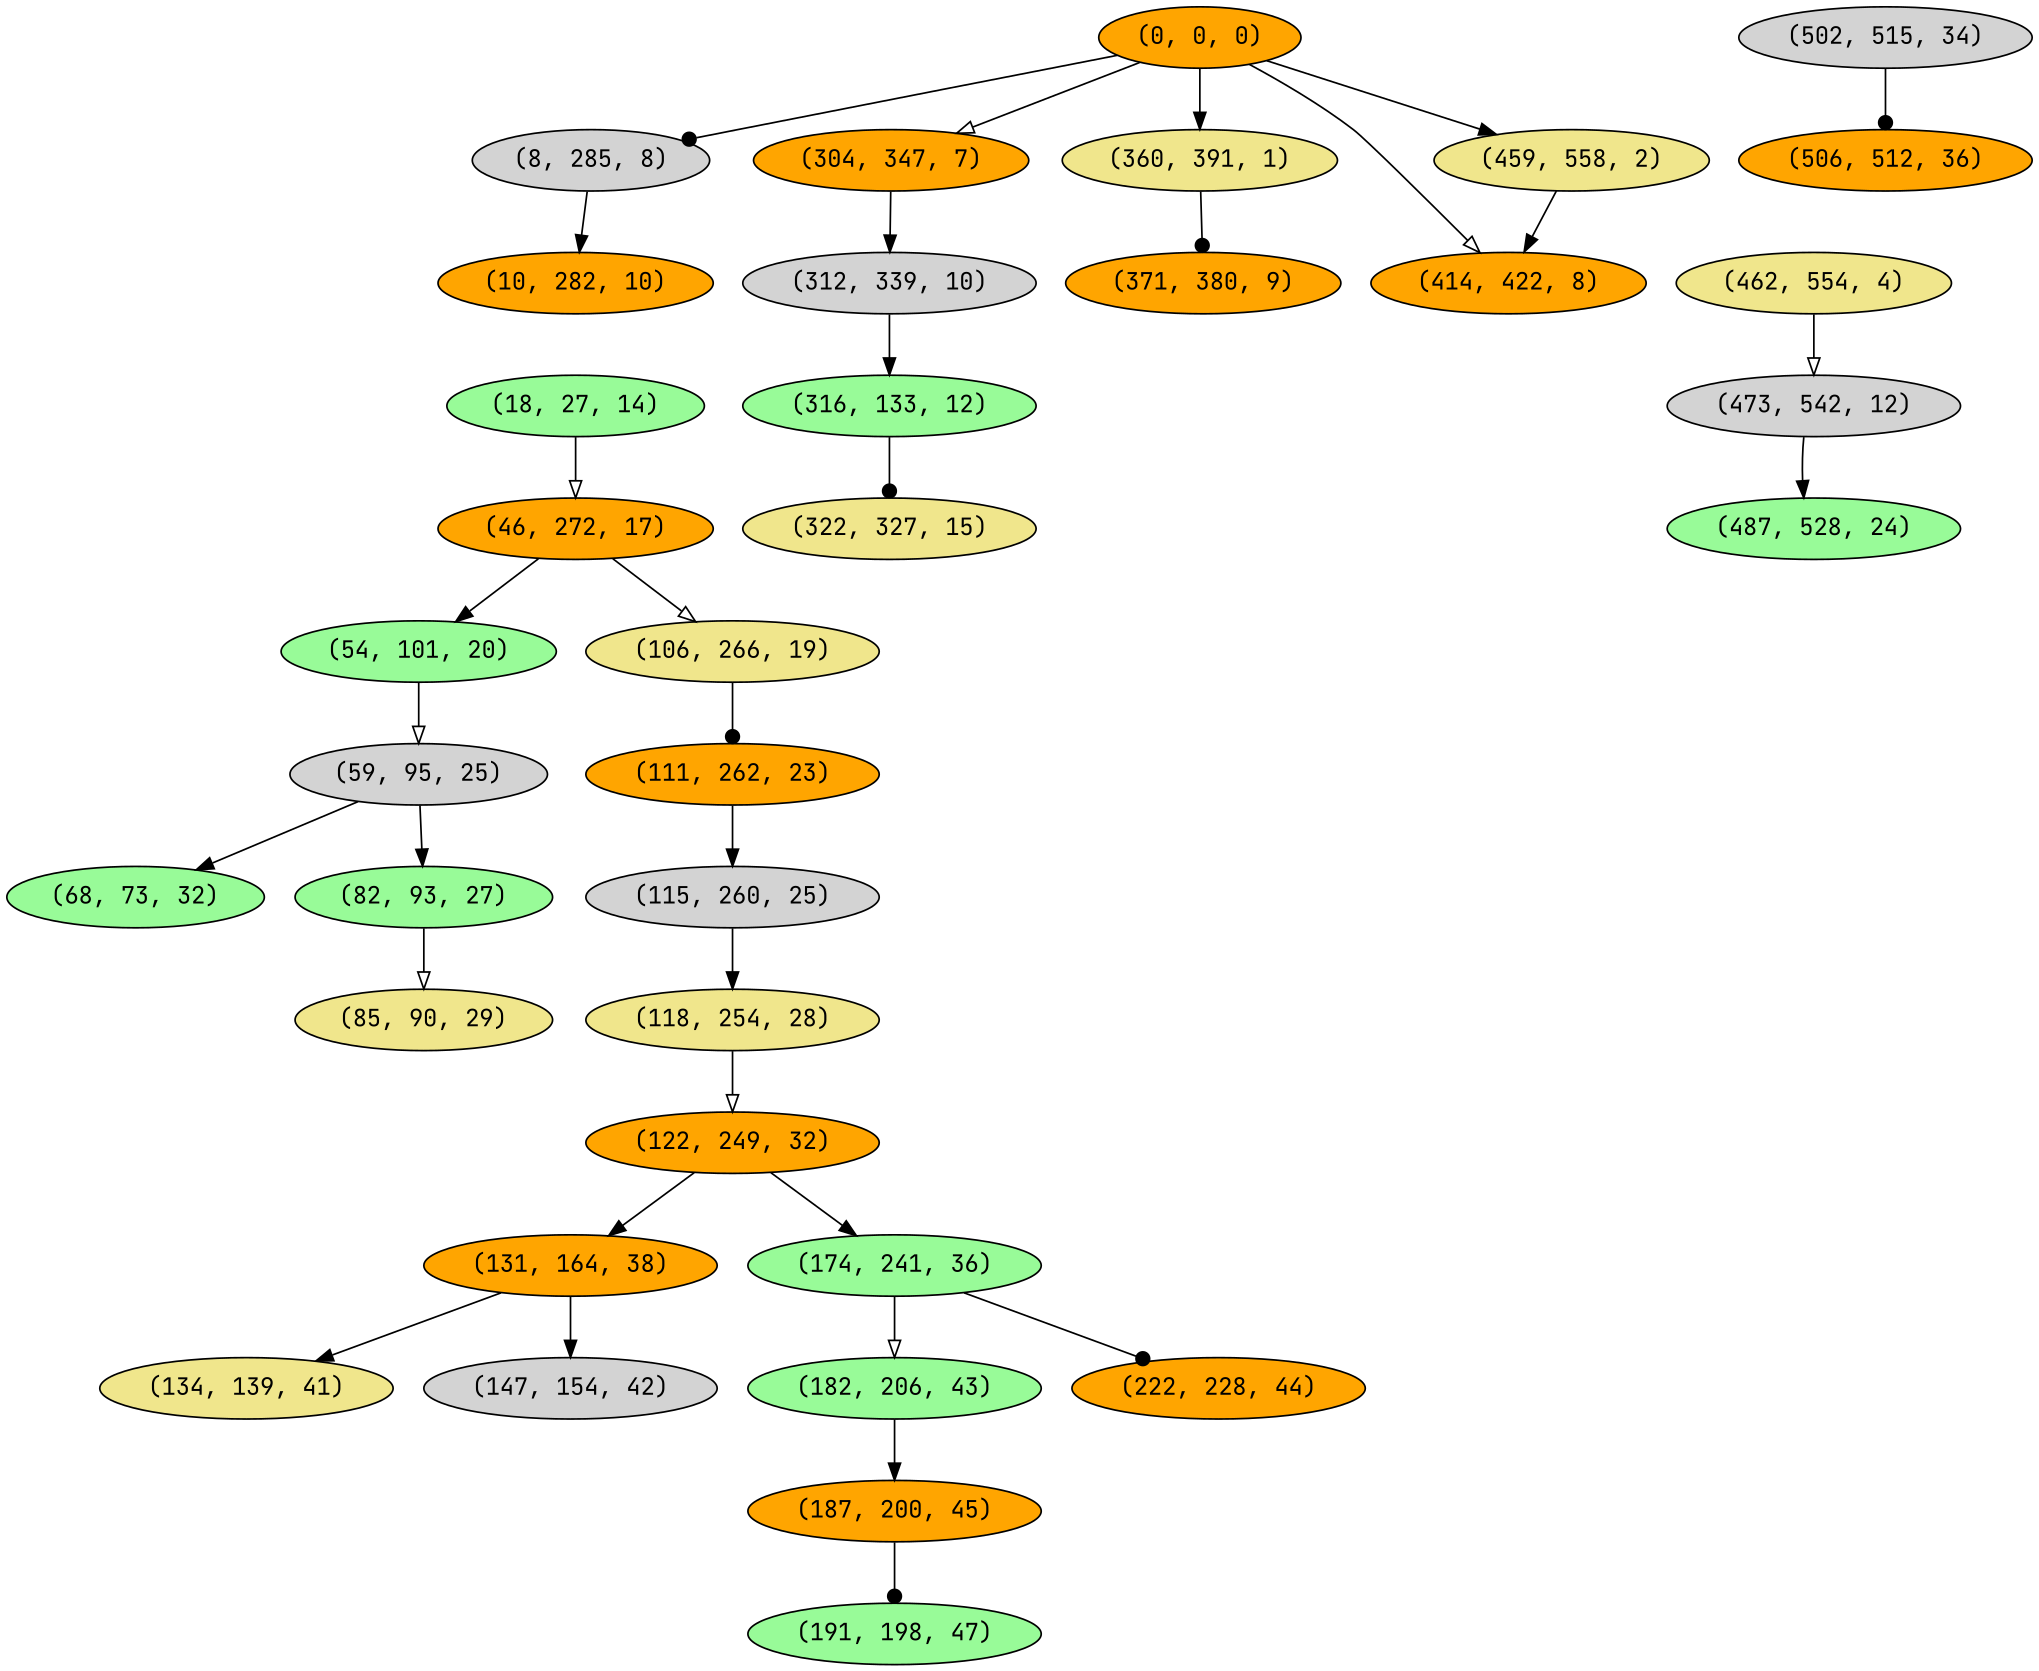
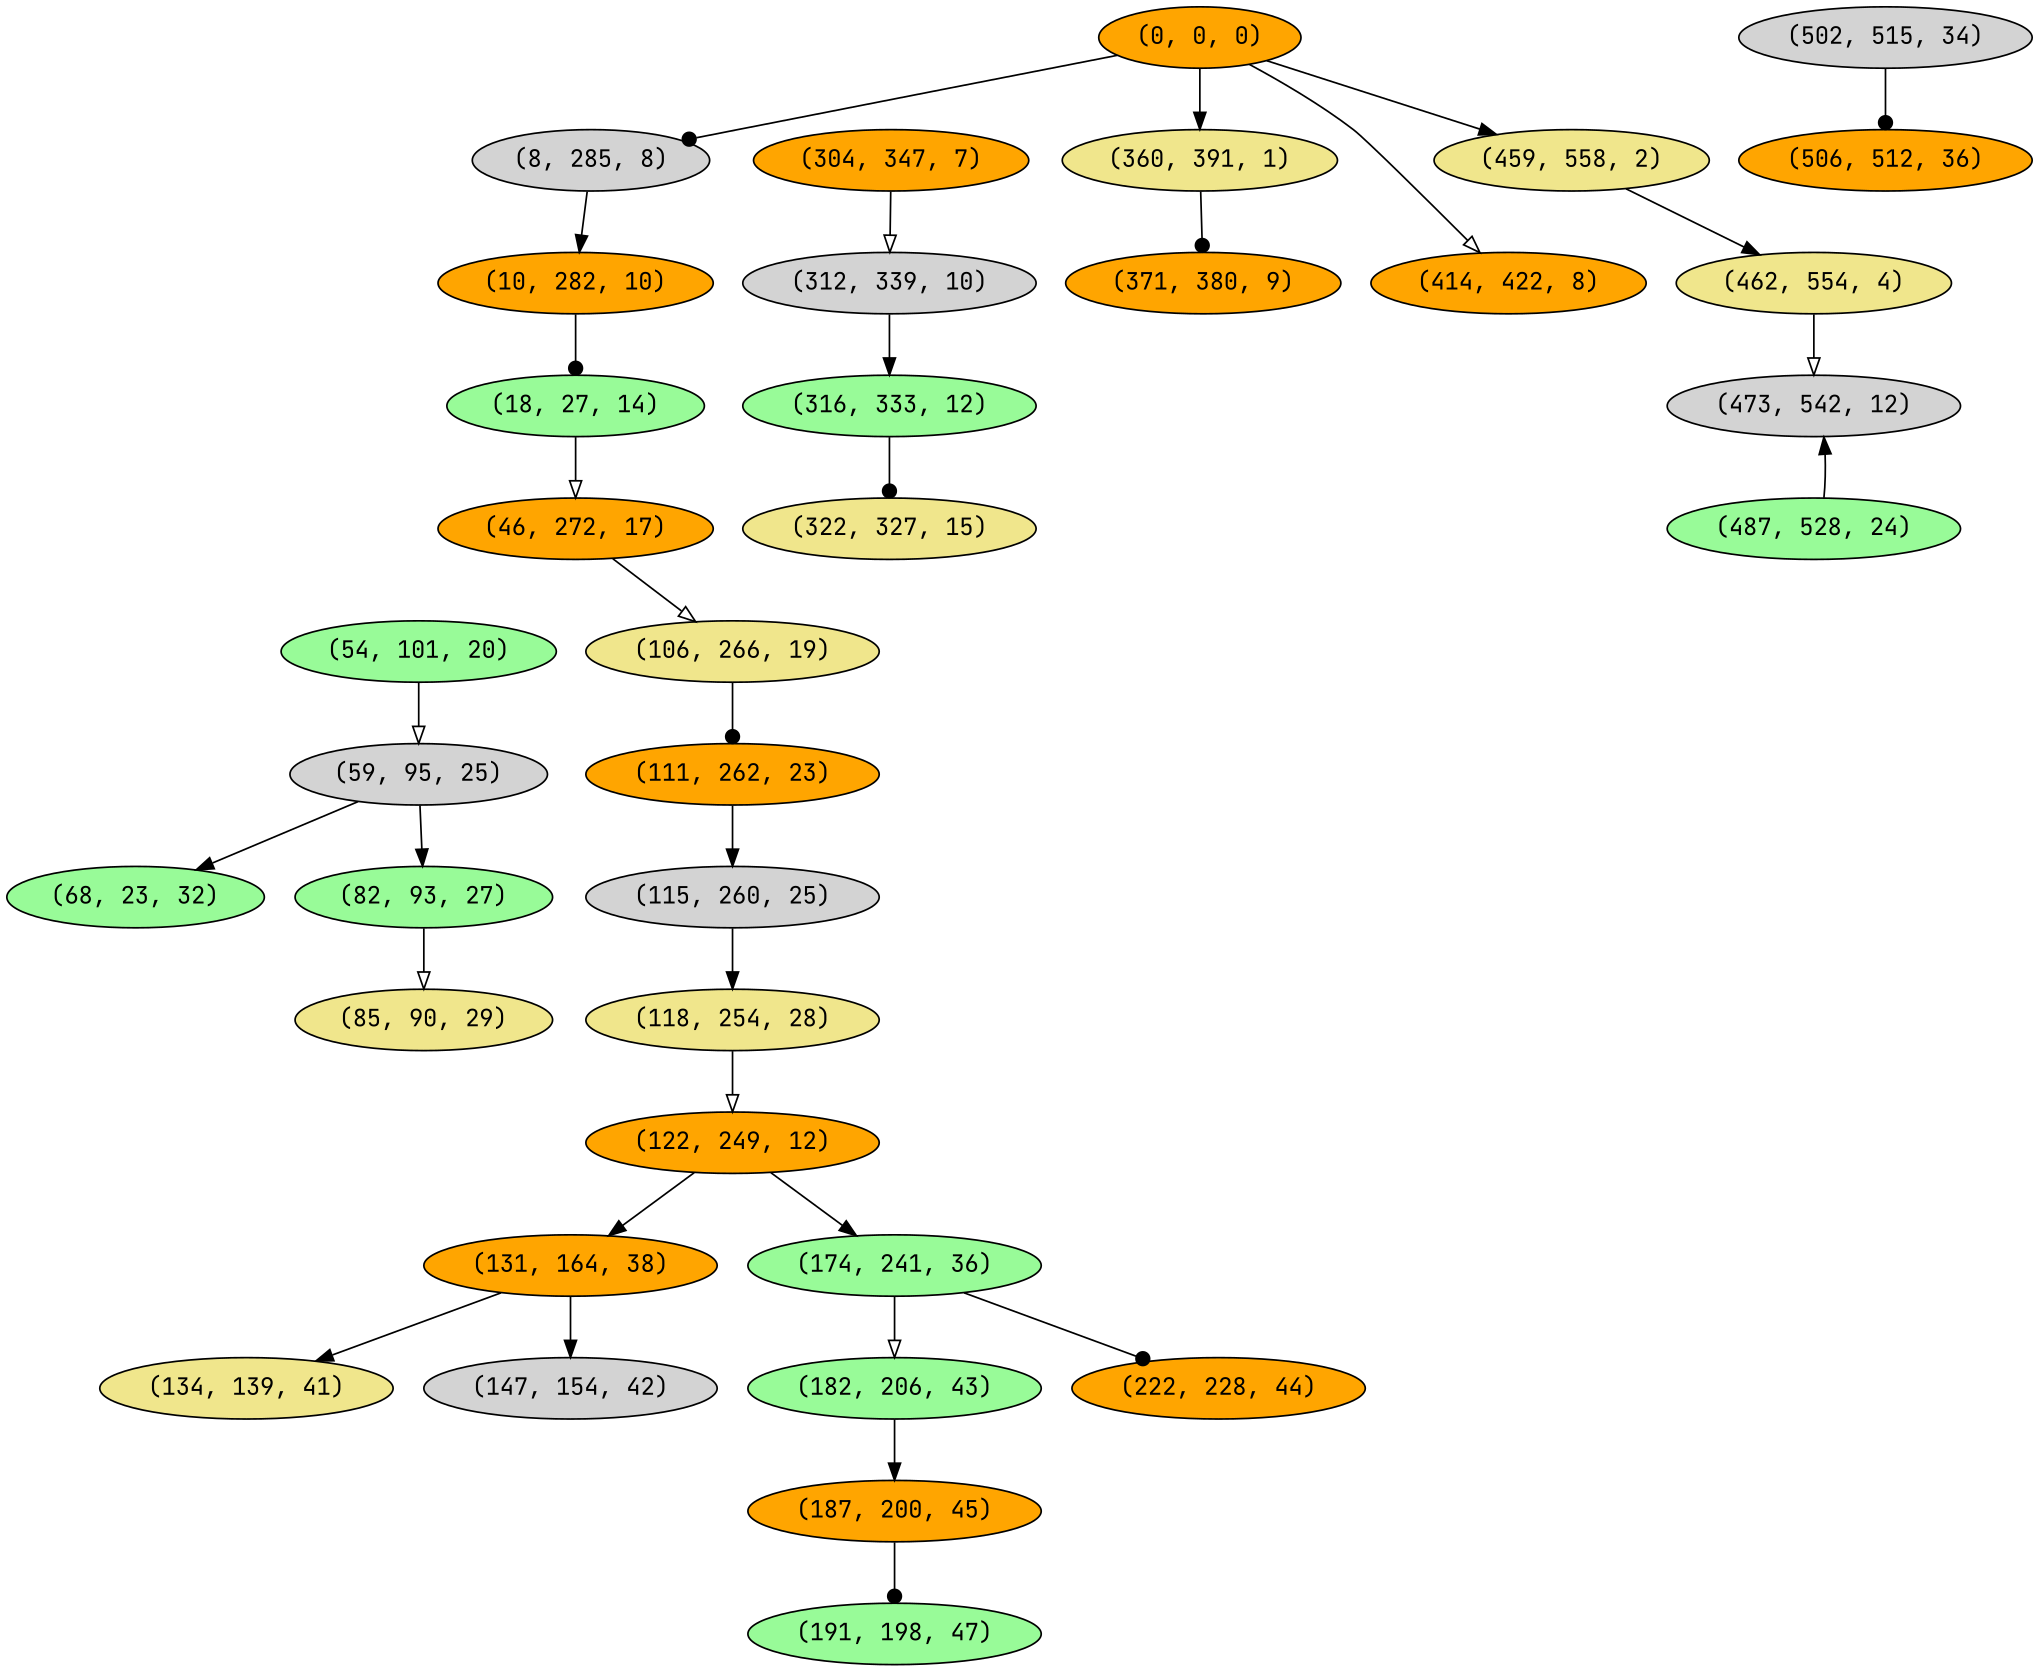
edge "(0, 0, 0)" -> "(304, 347, 7)": removed
edge "(304, 347, 7)" -> "(312, 339, 10)": arrowhead normal -> onormal
edge "(459, 558, 2)" -> "(414, 422, 8)": now "(459, 558, 2)" -> "(462, 554, 4)"
edge "(10, 282, 10)" -> "(18, 27, 14)": added
node "(316, 133, 12)": label "(316, 133, 12)" -> "(316, 333, 12)"
edge "(473, 542, 12)" -> "(487, 528, 24)": reversed
edge "(46, 272, 17)" -> "(54, 101, 20)": removed
node "(68, 73, 32)": label "(68, 73, 32)" -> "(68, 23, 32)"
node "(122, 249, 32)": label "(122, 249, 32)" -> "(122, 249, 12)"
